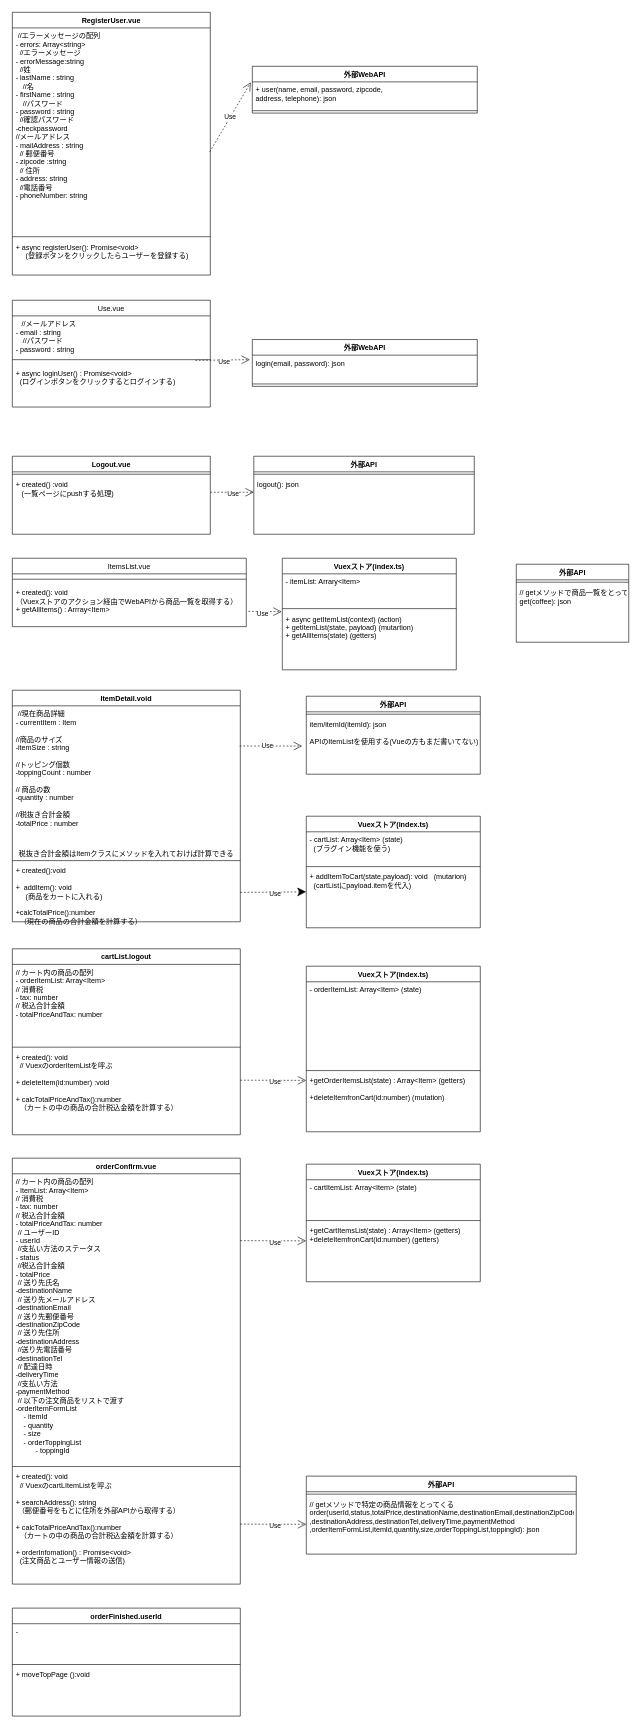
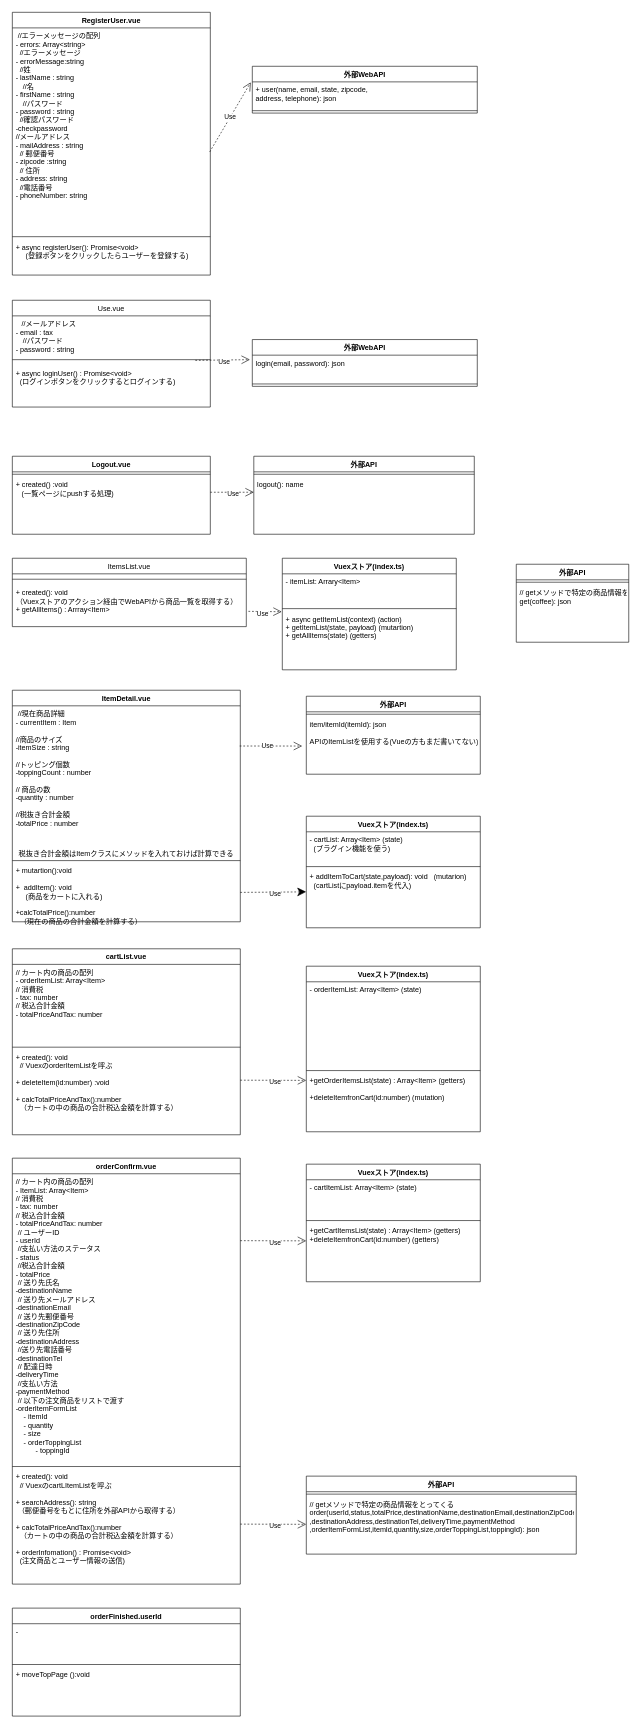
node "+ user(name, email, password, zipcode, address, telephone): json": label "+ user(name, email, password, zipcode, address, telephone): json" -> "+ user(name, email, state, zipcode, address, telephone): json"
node "//メールアドレス - email : string //パスワード - password : string": label "//メールアドレス - email : string //パスワード - password : string" -> "//メールアドレス - email : tax //パスワード - password : string"
node "logout(): json": label "logout(): json" -> "logout(): name"
node "// getメソッドで商品一覧をとってくる get(coffee): json": label "// getメソッドで商品一覧をとってくる get(coffee): json" -> "// getメソッドで特定の商品情報をとってくる get(coffee): json"
node "ItemDetail.void": label "ItemDetail.void" -> "ItemDetail.vue"
node "+ created():void + addItem(): void (商品をカートに入れる) +calcTotalPrice():number （現在の商品の合計金額を計算する）": label "+ created():void + addItem(): void (商品をカートに入れる) +calcTotalPrice():number （現在の商品の合計金額を計算する）" -> "+ mutartion():void + addItem(): void (商品をカートに入れる) +calcTotalPrice():number （現在の商品の合計金額を計算する）"
node "cartList.logout": label "cartList.logout" -> "cartList.vue"
